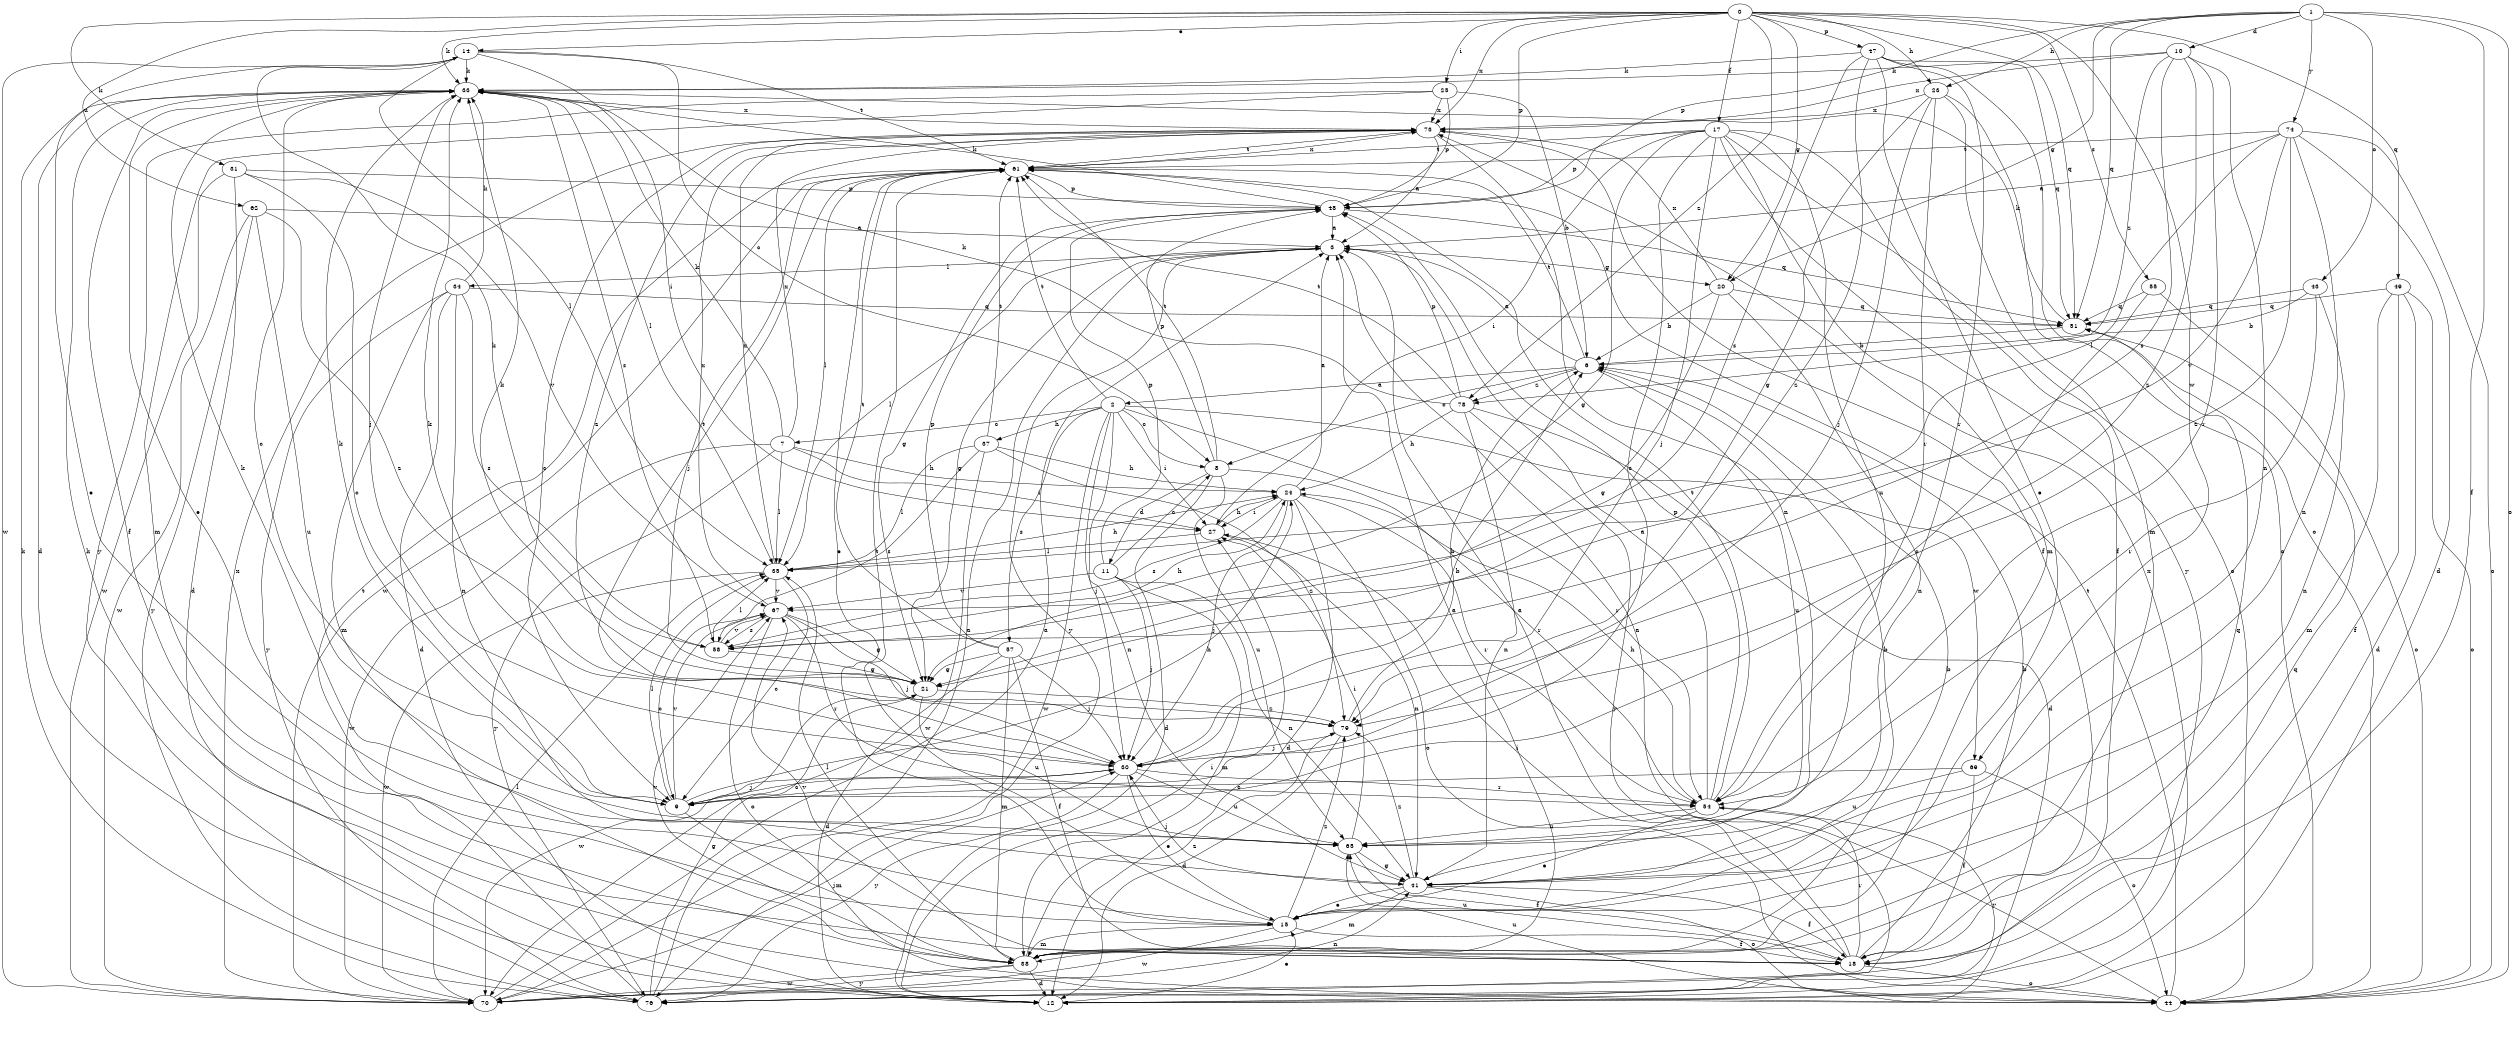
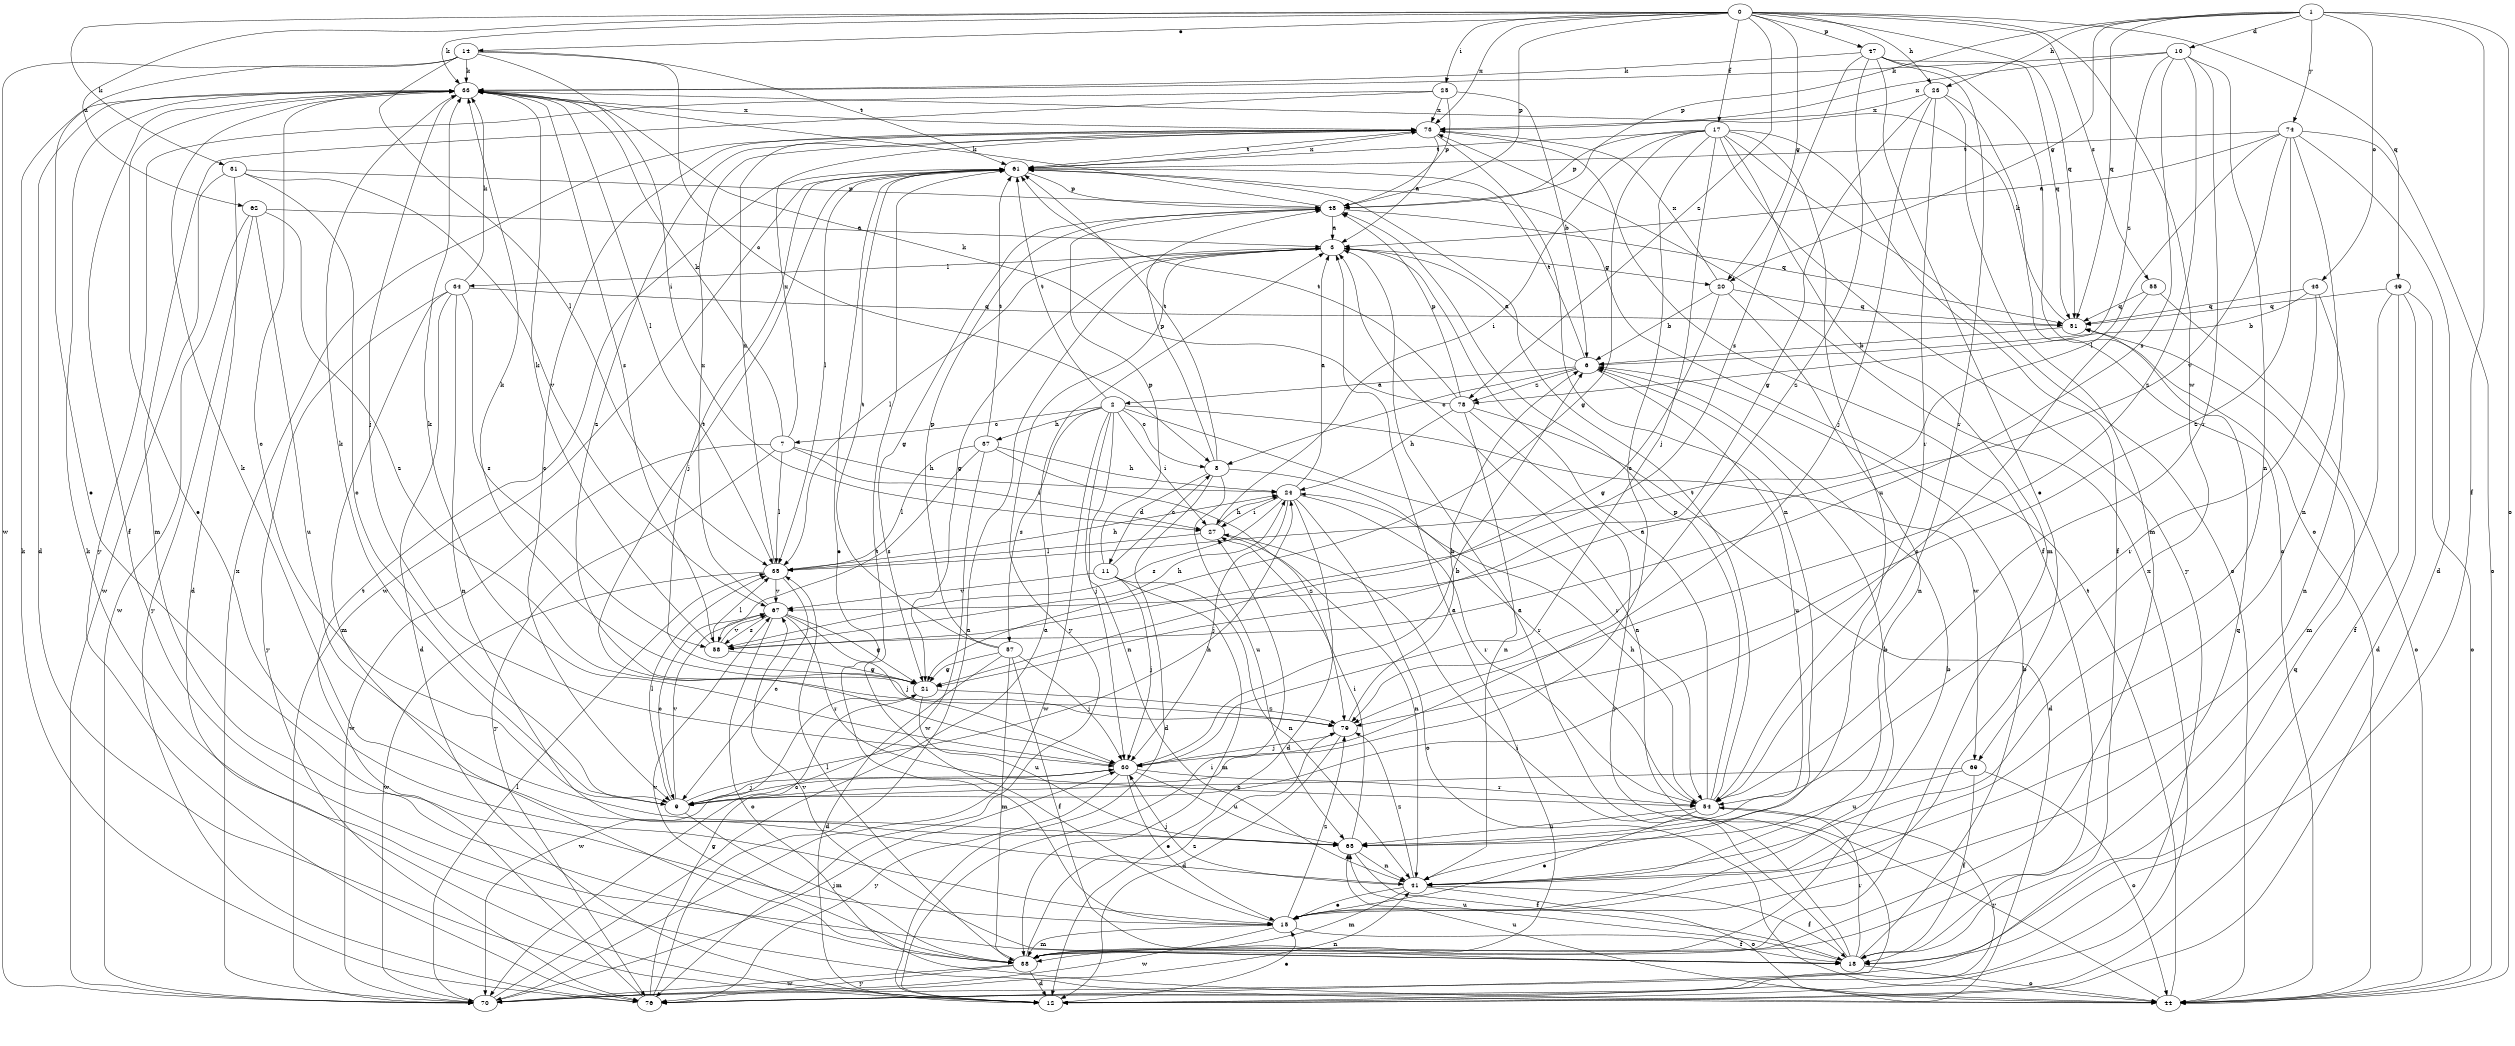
edge "58" -> "14": now "58" -> "33"
edge "65" -> "41": label "g" -> "n"
